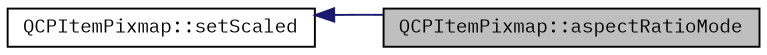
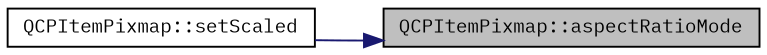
edge "QCPItemPixmap::aspectRatioMode" -> "QCPItemPixmap::setScaled": reversed
